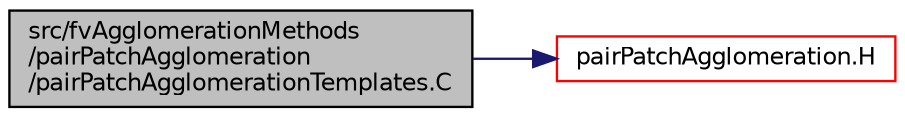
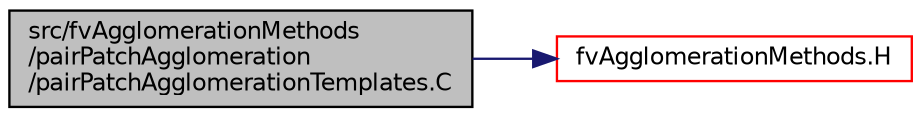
node "pairPatchAgglomeration.H": label "pairPatchAgglomeration.H" -> "fvAgglomerationMethods.H"
